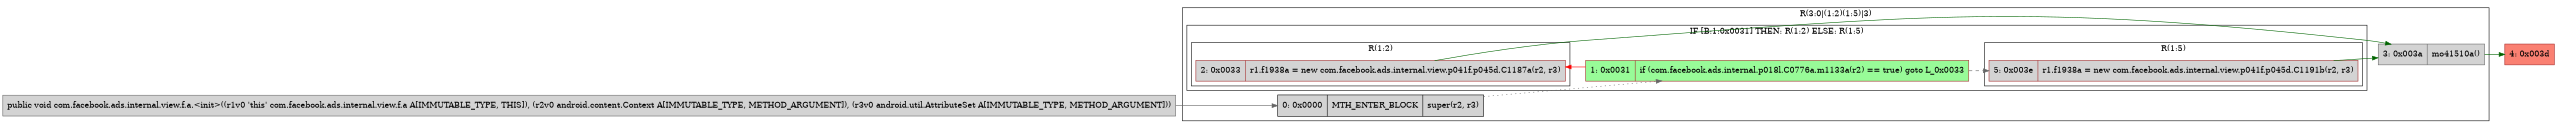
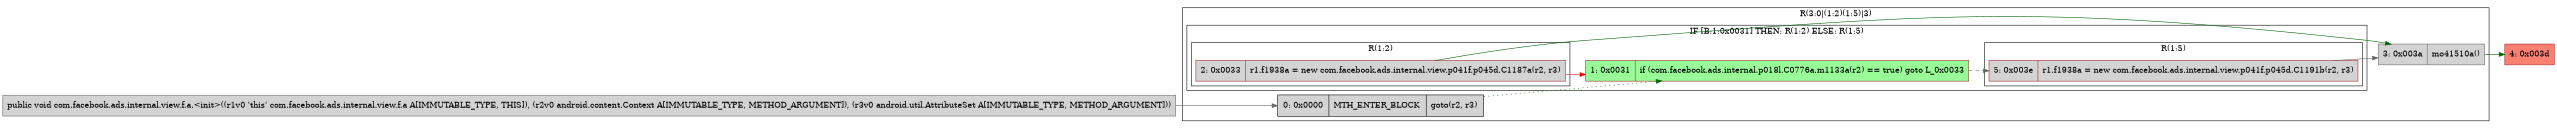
edge "5: 0x003e" -> "3: 0x003a": color darkgreen -> gray40
edge "1: 0x0031" -> "2: 0x0033": reversed
edge "0: 0x0000" -> "1: 0x0031": color gray40 -> darkgreen
node "0: 0x0000": text "super(r2, r3)" -> "goto(r2, r3)"
